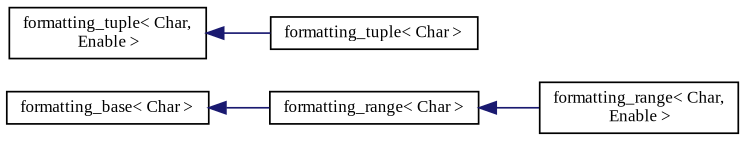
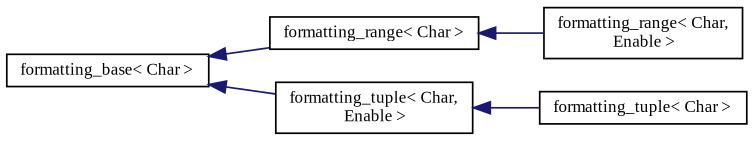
edge "formatting_tuple< Char, Enable >" -> "formatting_base< Char >": added
